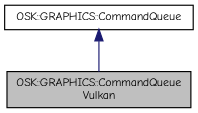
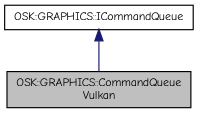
node "OSK::GRAPHICS::CommandQueue": label "OSK::GRAPHICS::CommandQueue" -> "OSK::GRAPHICS::ICommandQueue"
